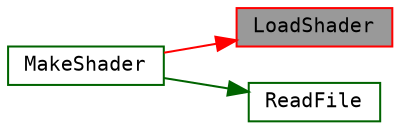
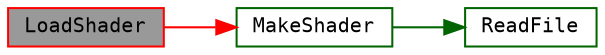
edge "MakeShader" -> "LoadShader": reversed
